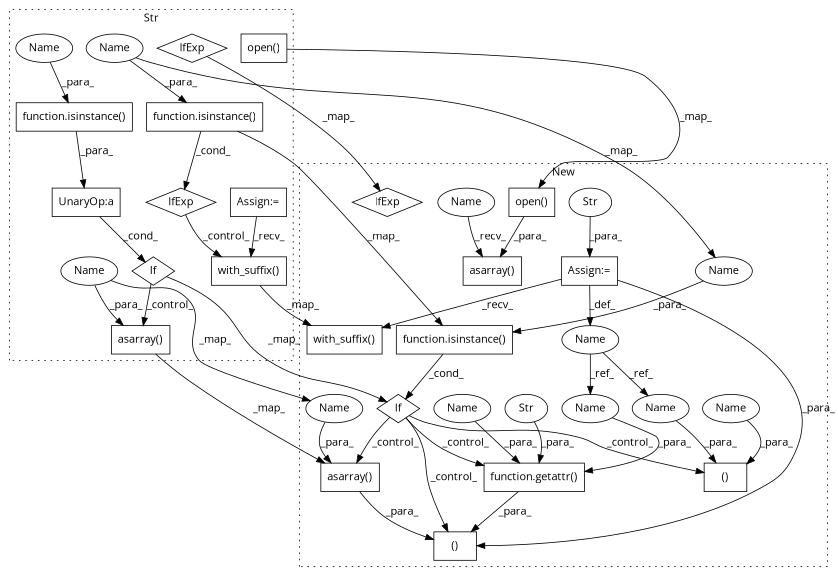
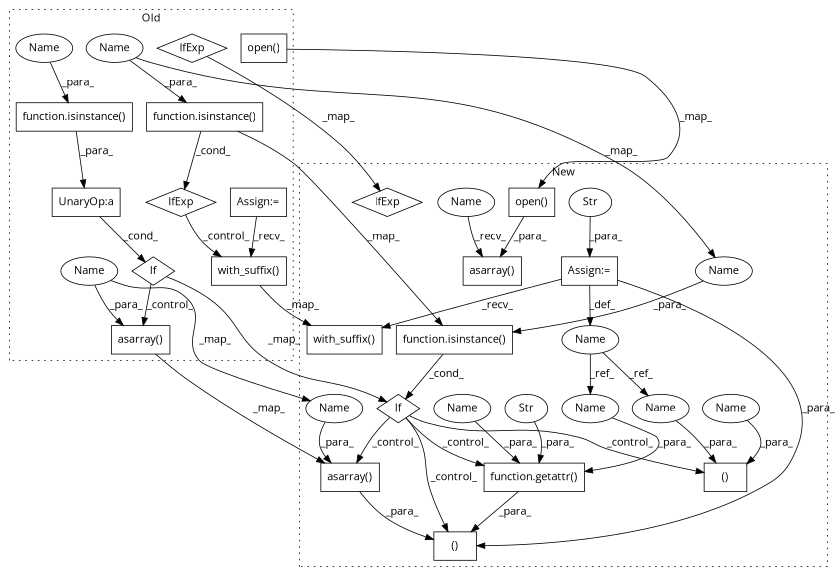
cluster "Str": label "Str" -> "Old"
